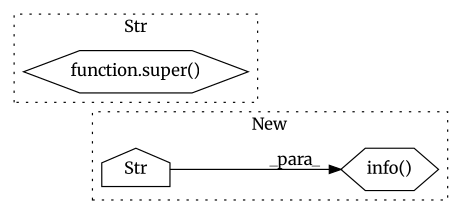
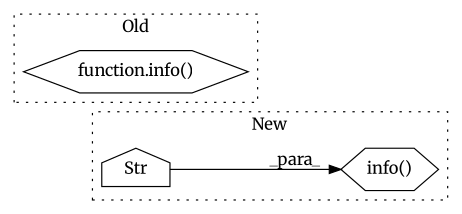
cluster "Str": label "Str" -> "Old"
node "function.super()": label "function.super()" -> "function.info()"
